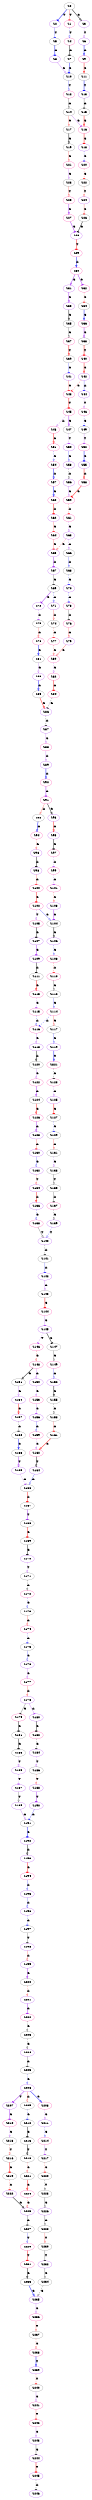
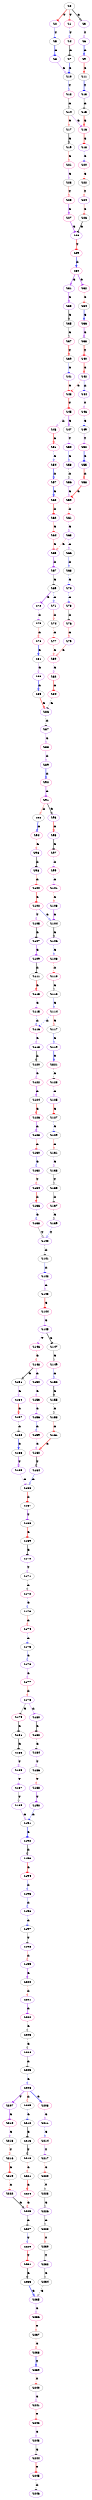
edge "S0" -> "S2": color blue -> red
